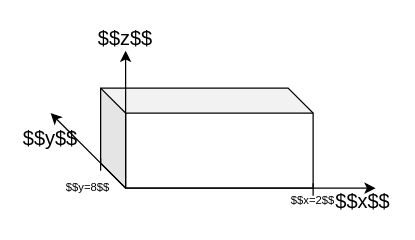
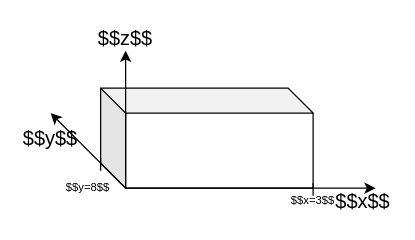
node "$$x=2$$": label "$$x=2$$" -> "$$x=3$$"
